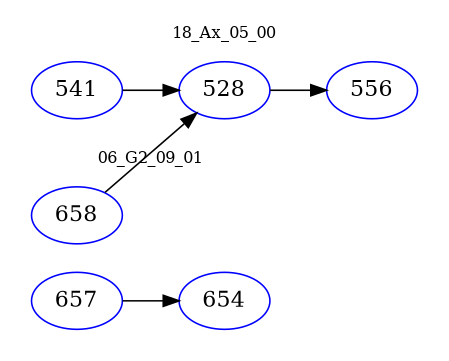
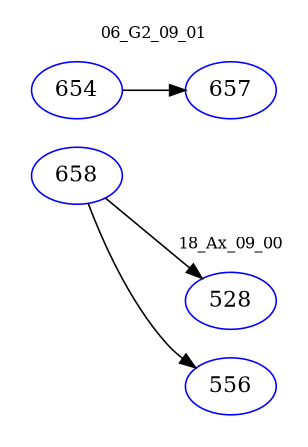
cluster "18_Ax_05_00": label "18_Ax_05_00" -> "18_Ax_09_00"
node "541": removed
edge "528" -> "556": now "658" -> "556"
edge "657" -> "654": reversed
